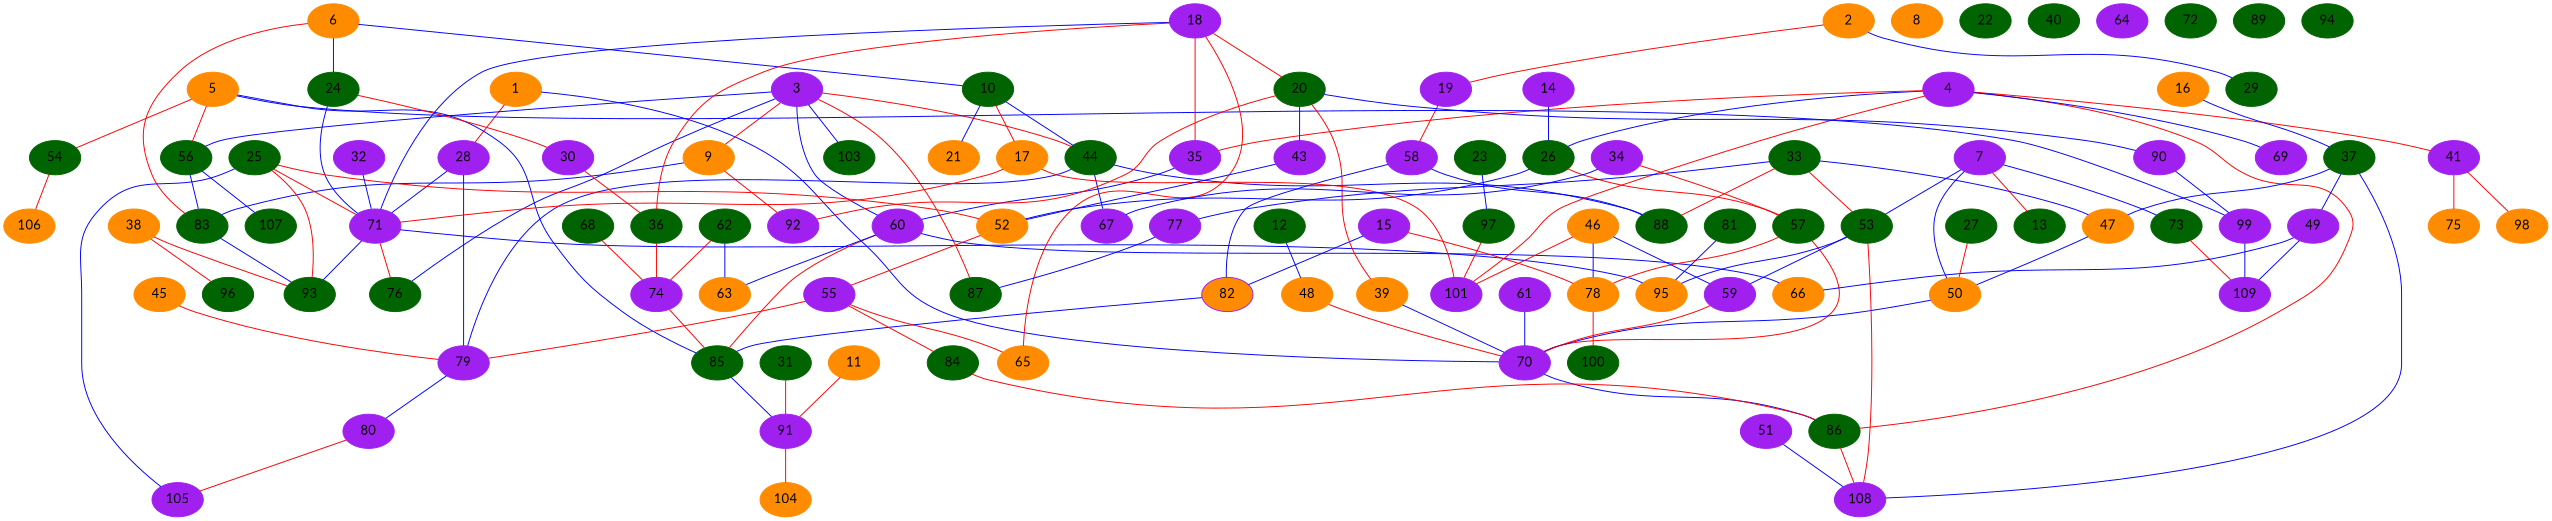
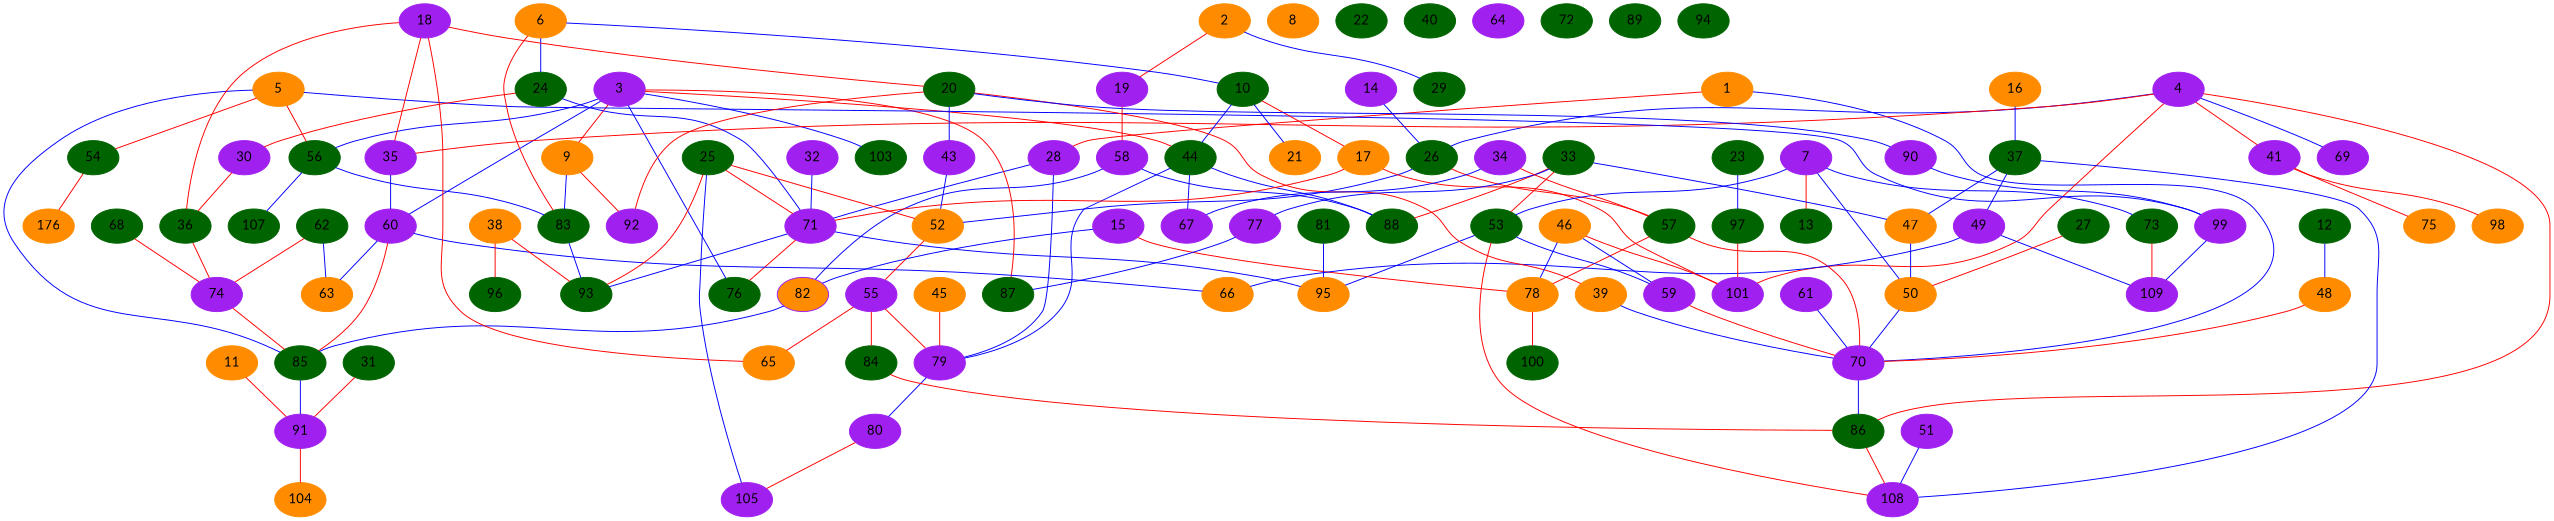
edge "18" -- "71": removed
node "106": label "106" -> "176"
